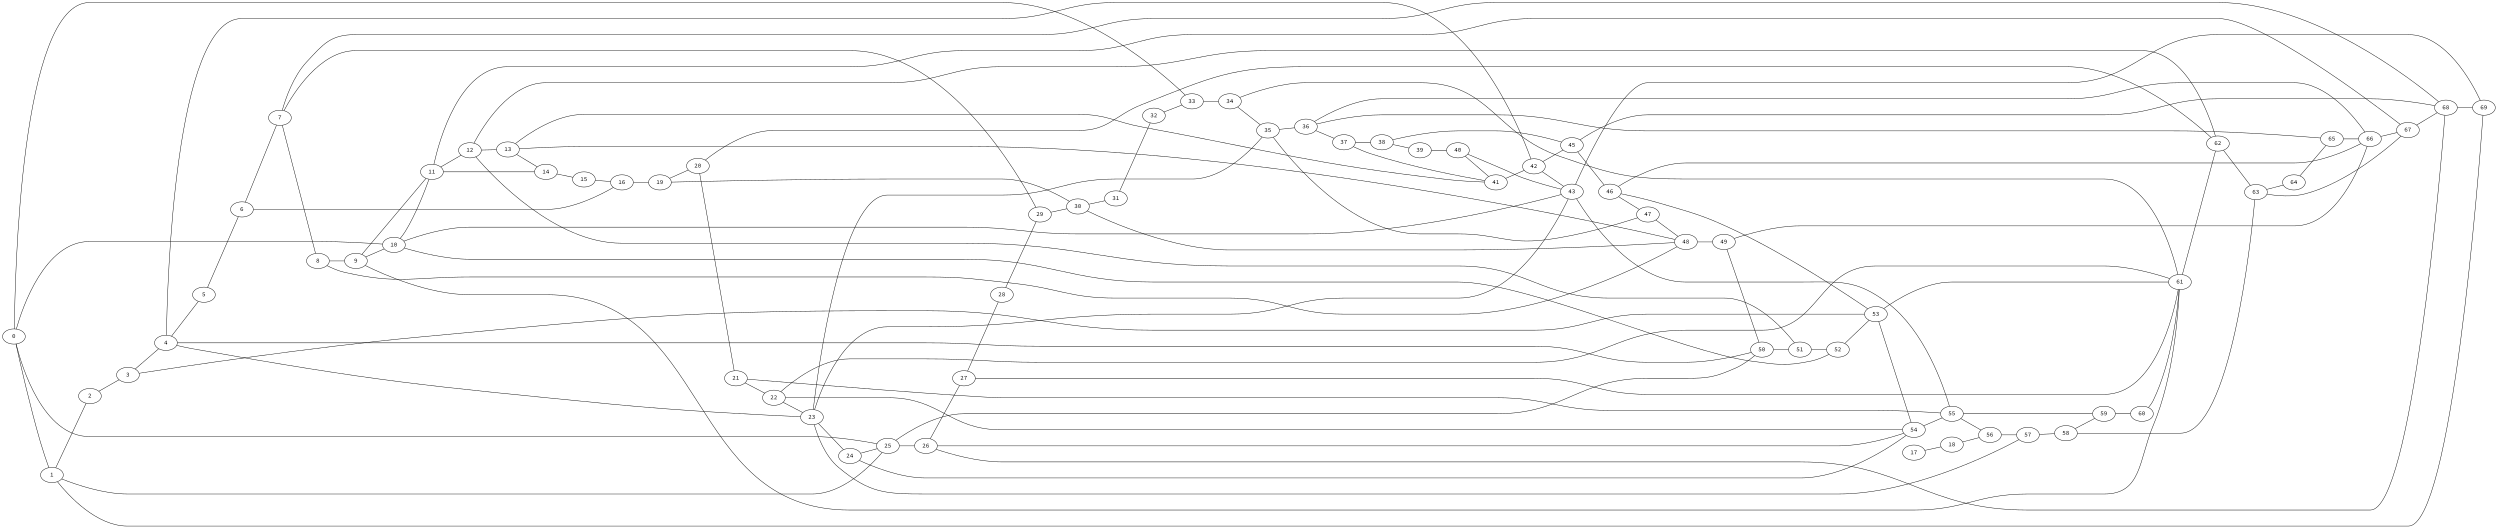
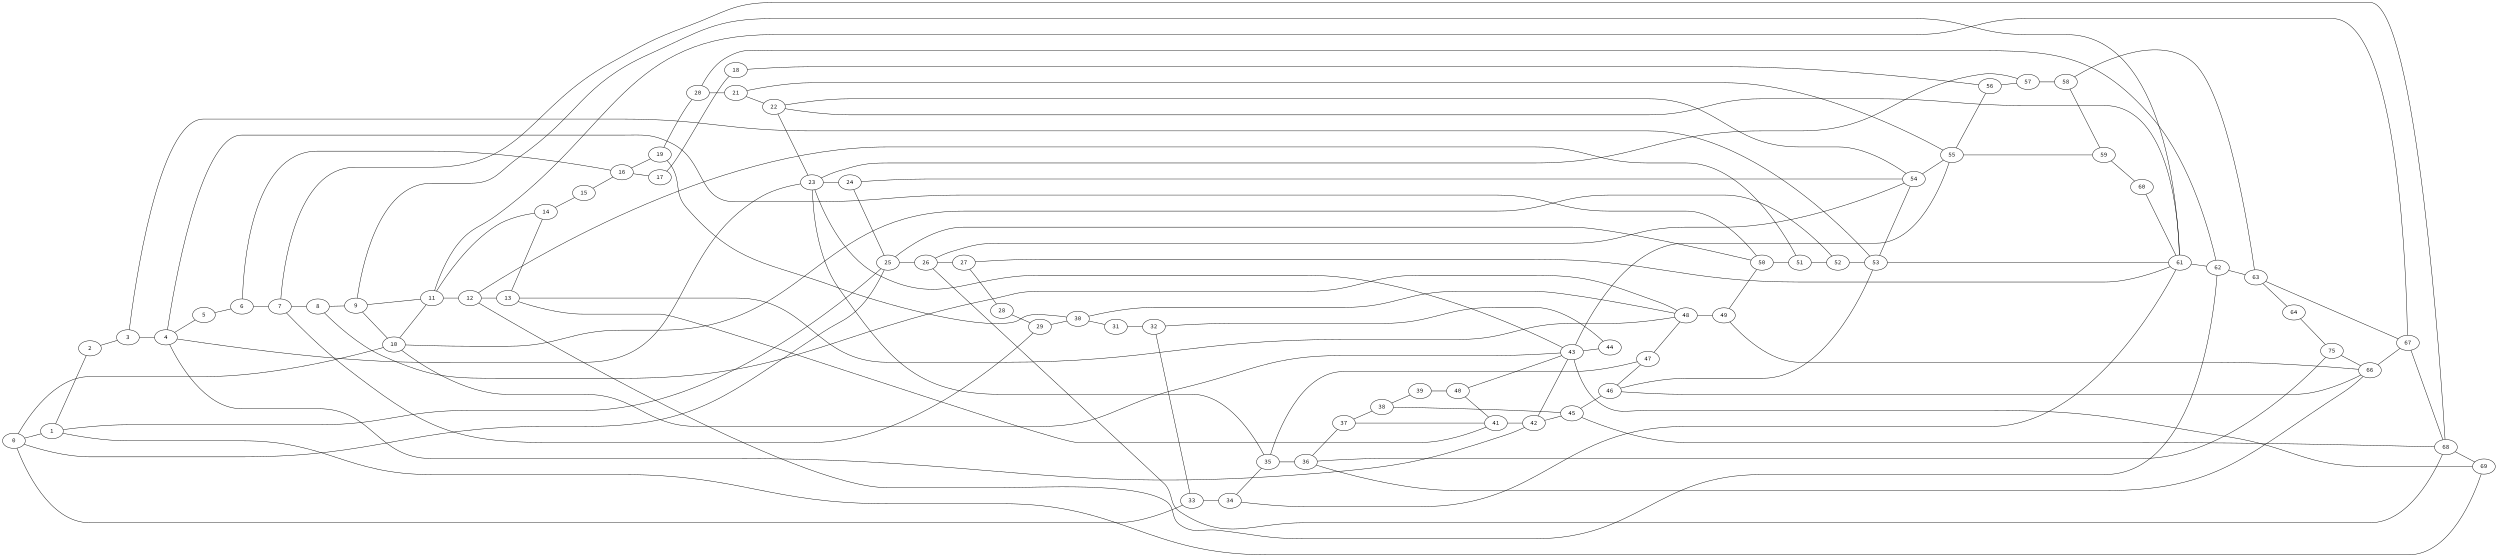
node "65": label "65" -> "75"
edge "16" -- "17": added
node "44": added
